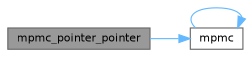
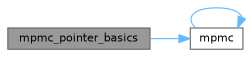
node "mpmc_pointer_pointer": label "mpmc_pointer_pointer" -> "mpmc_pointer_basics"
